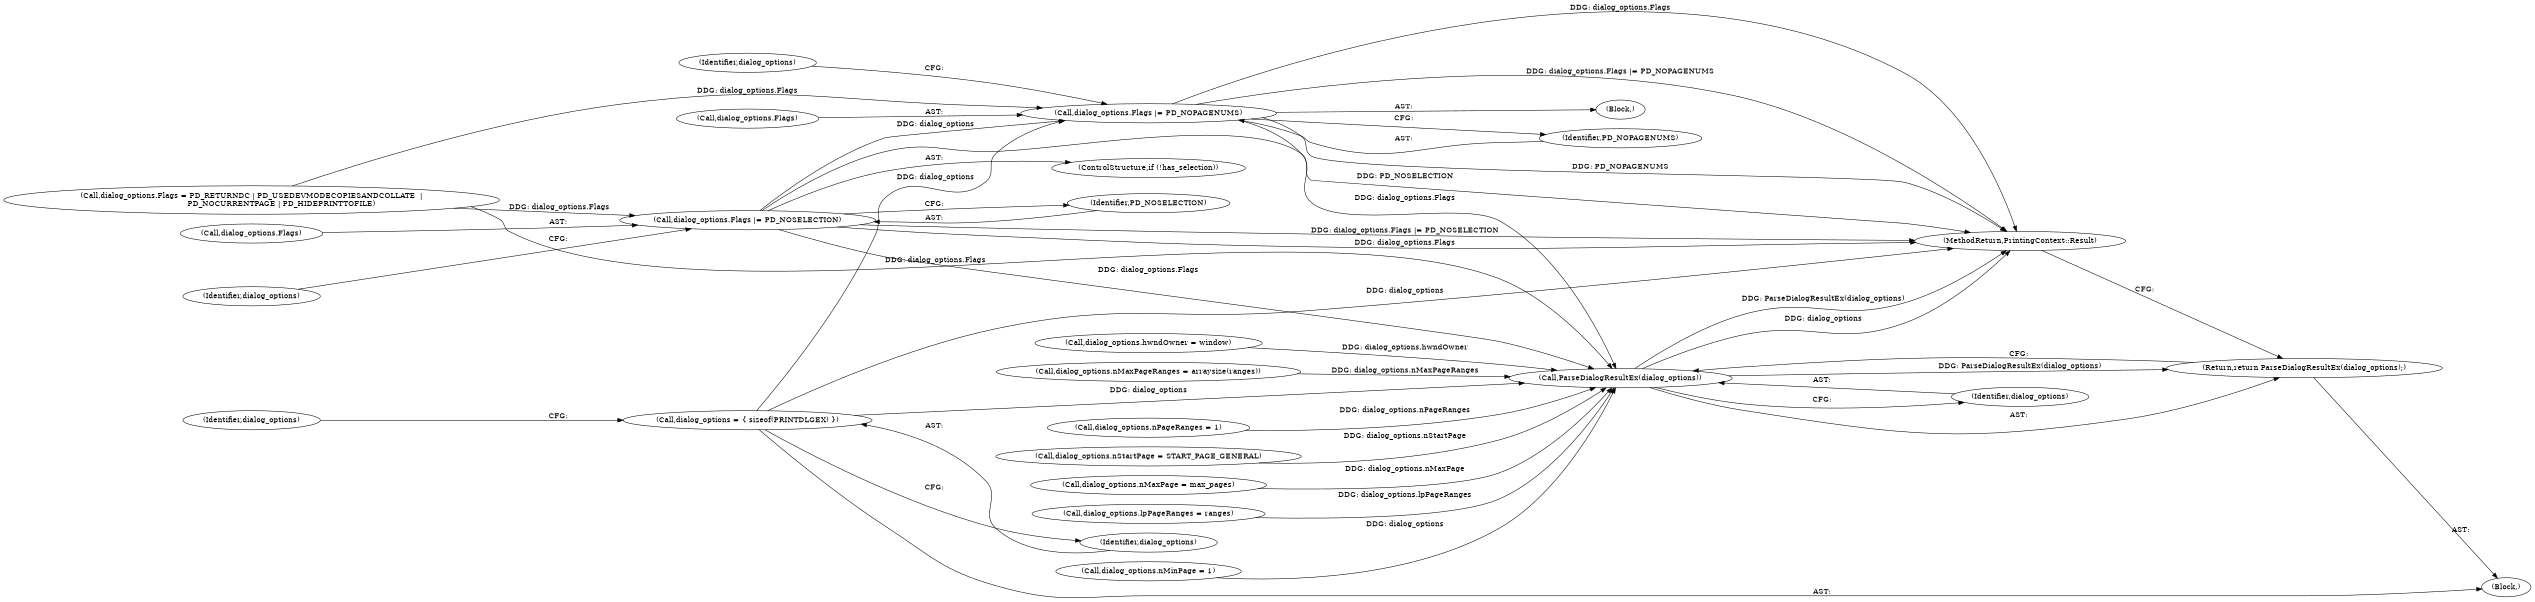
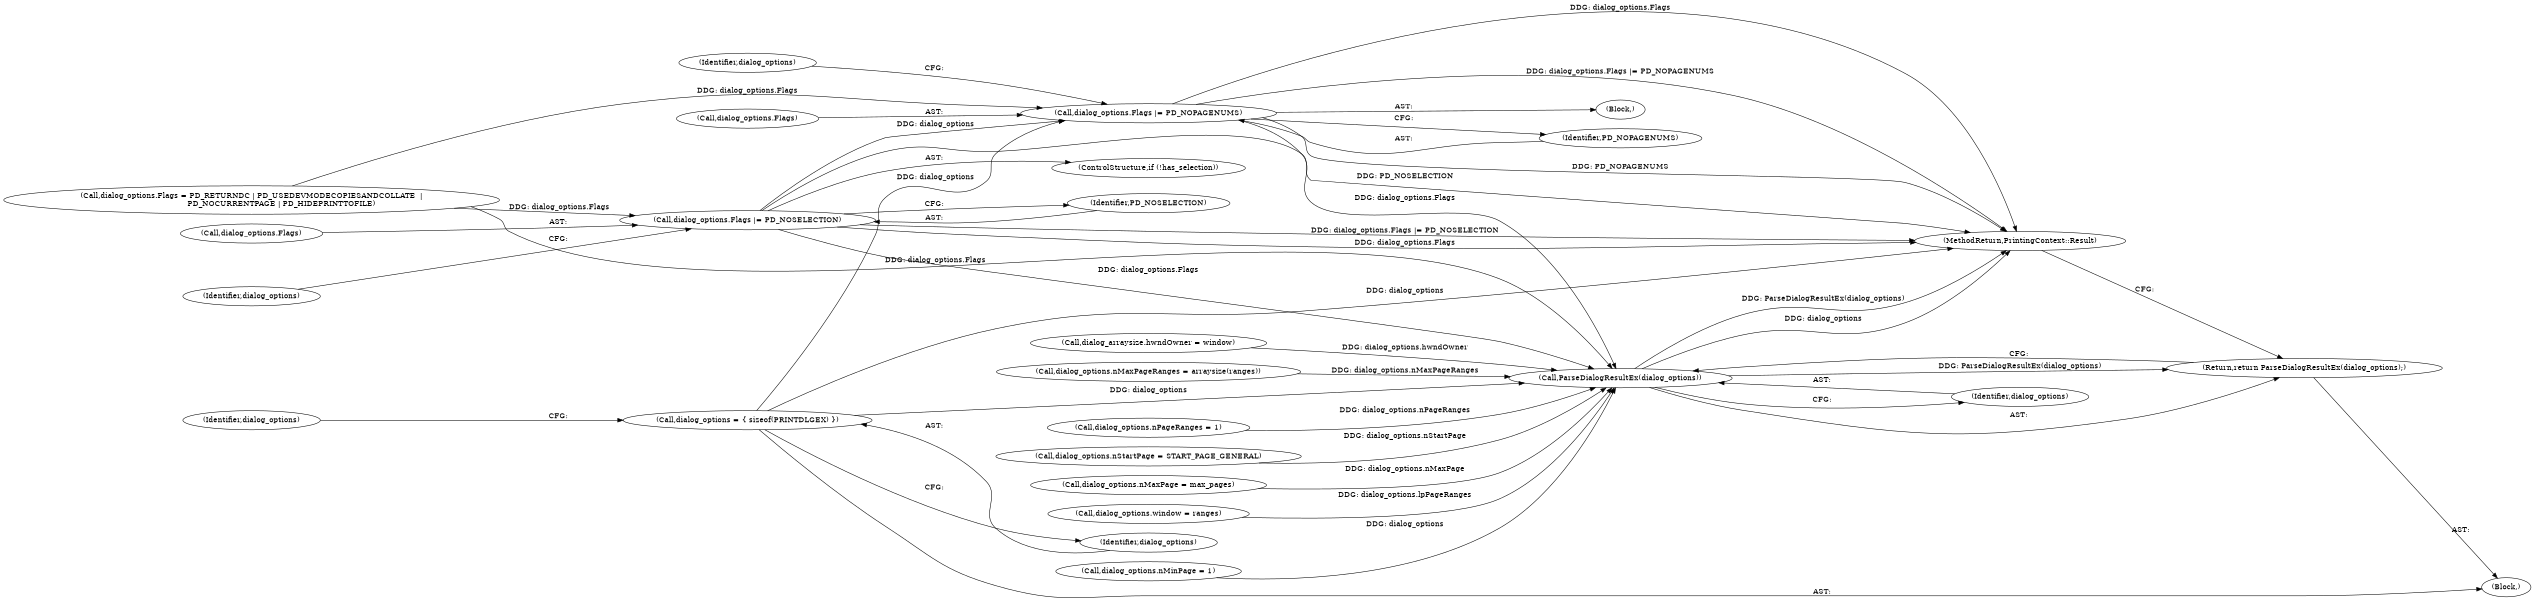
node "(Call,dialog_options.hwndOwner = window)": label "(Call,dialog_options.hwndOwner = window)" -> "(Call,dialog_arraysize.hwndOwner = window)"
node "(Call,dialog_options.lpPageRanges = ranges)": label "(Call,dialog_options.lpPageRanges = ranges)" -> "(Call,dialog_options.window = ranges)"
